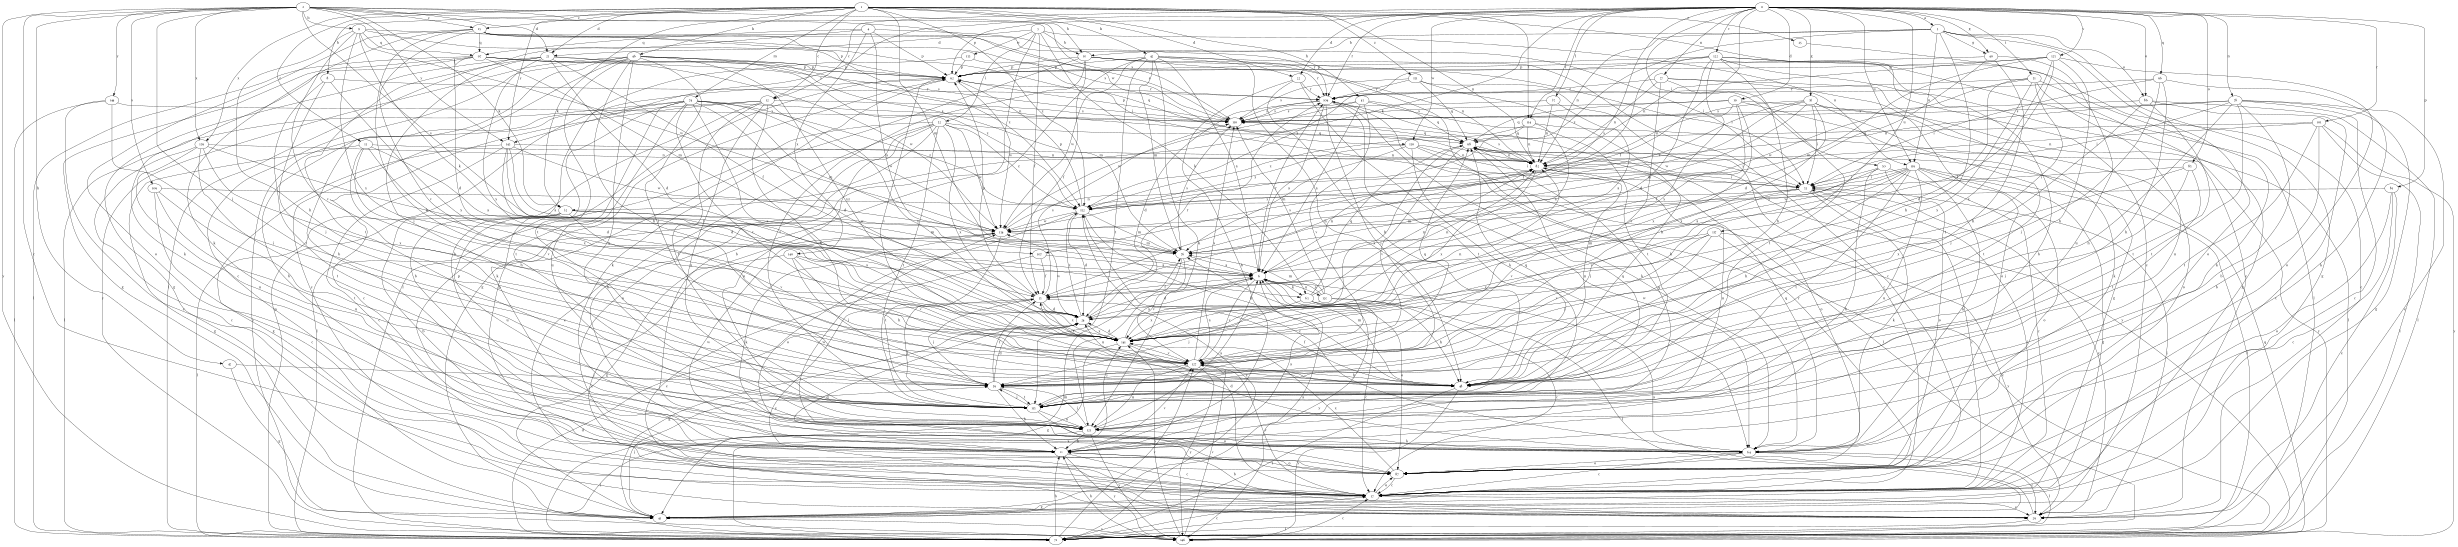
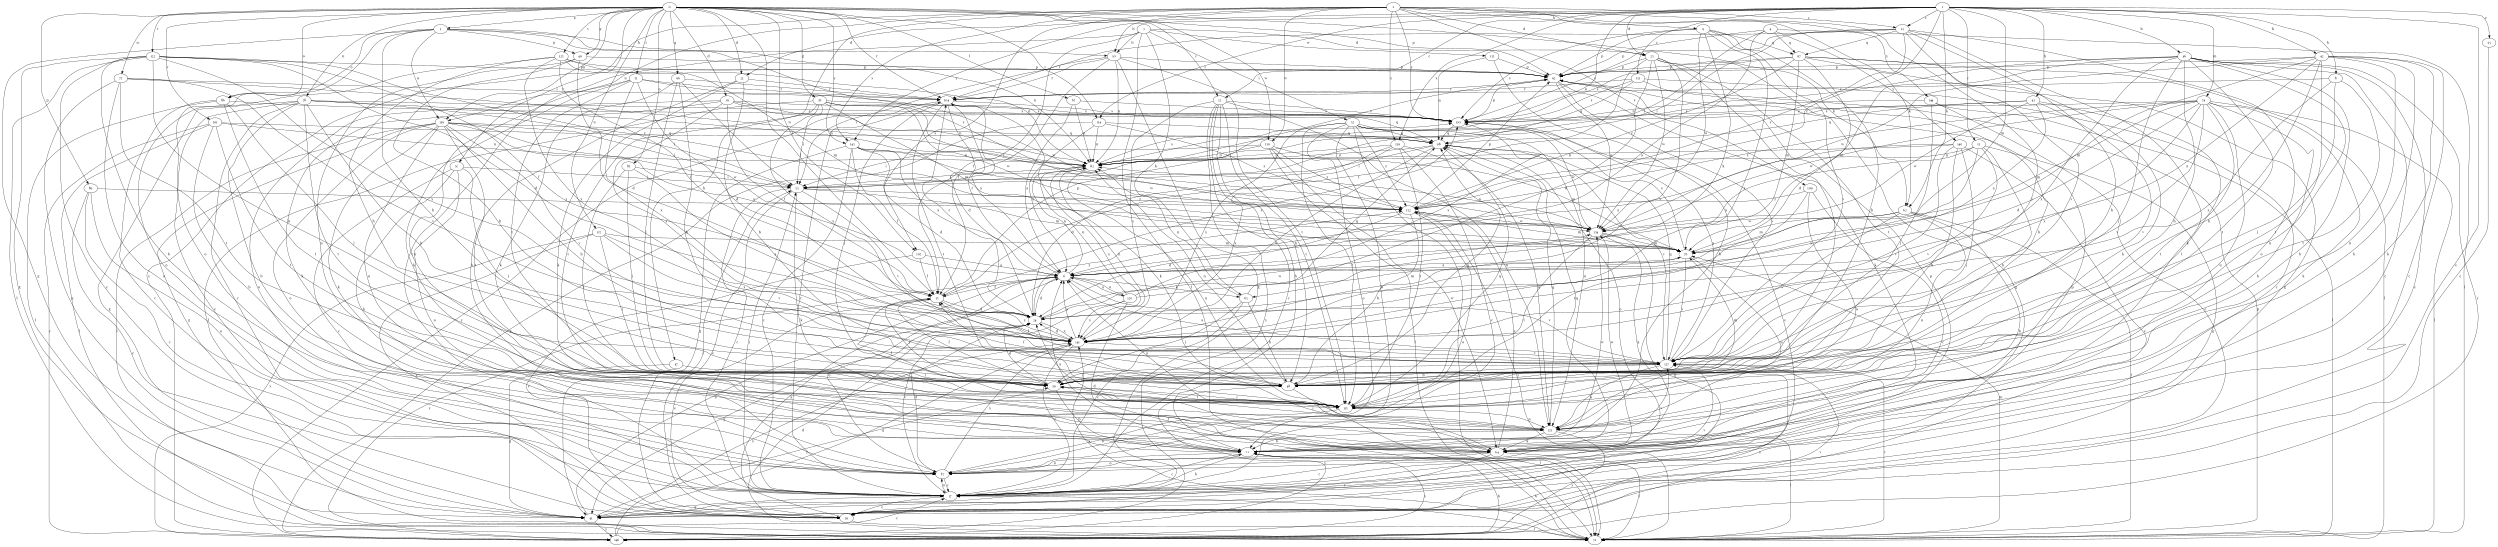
edge "140" -> "82": added, label "n"
edge "146" -> "98": now "119" -> "98"
